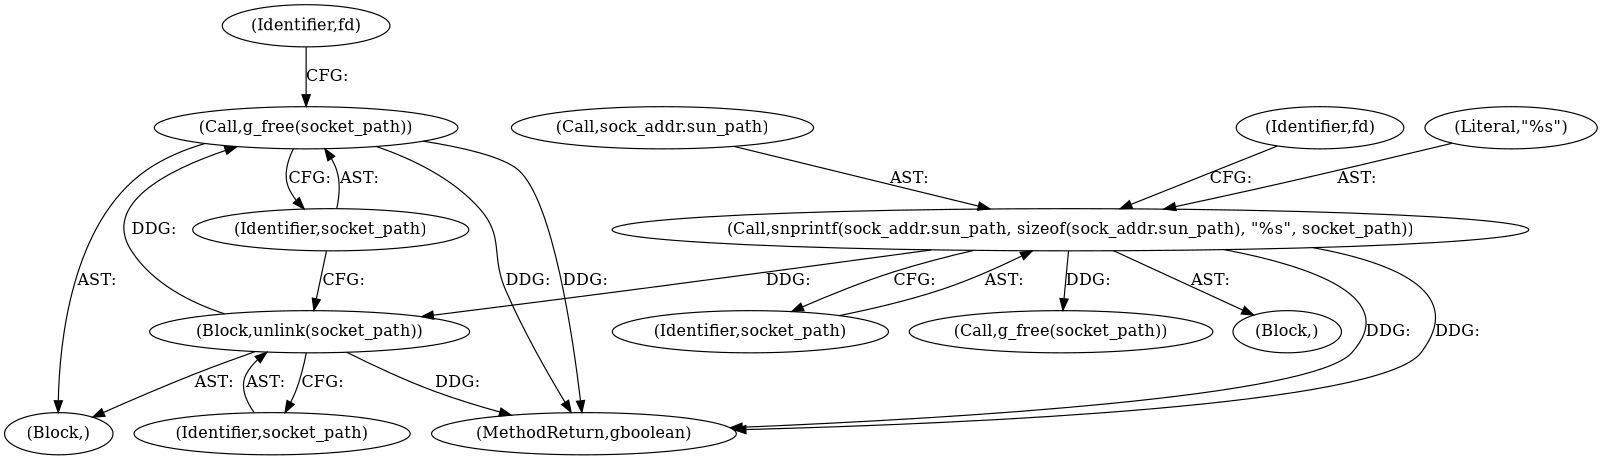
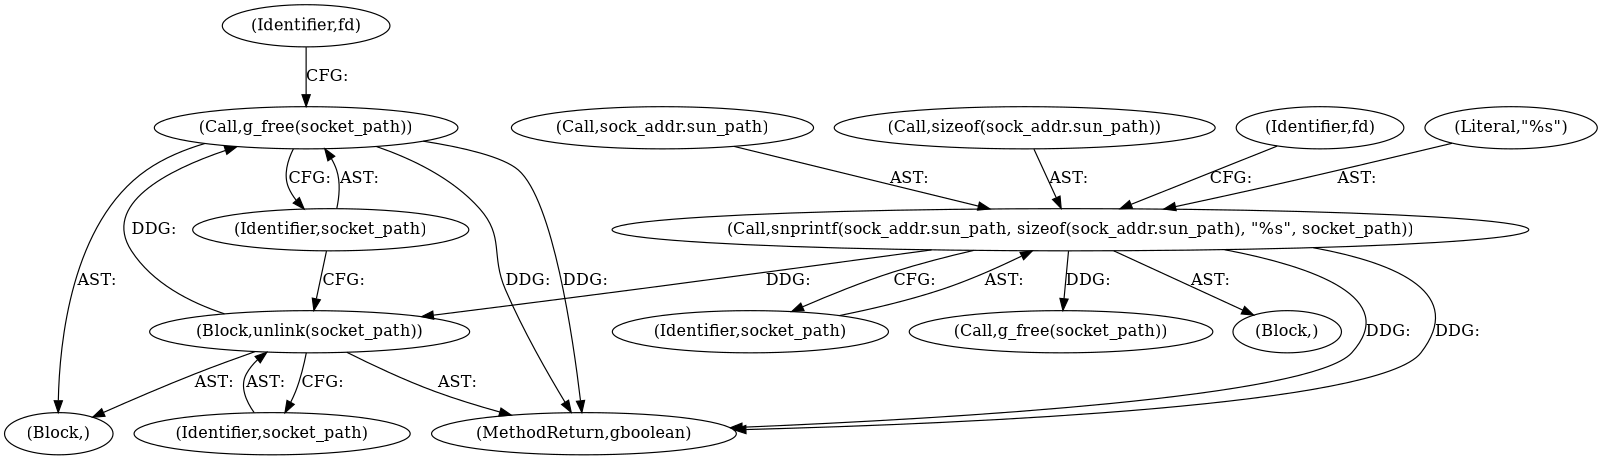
node "(Call,sizeof(sock_addr.sun_path))": added
edge "(Block,unlink(socket_path))" -> "(MethodReturn,gboolean)": label "DDG: " -> "AST: "
